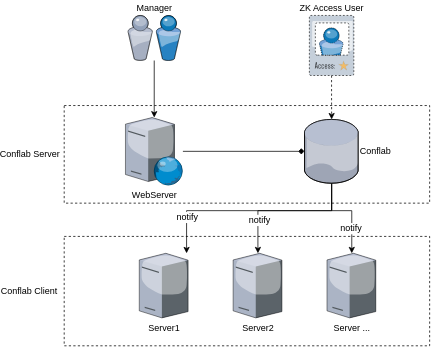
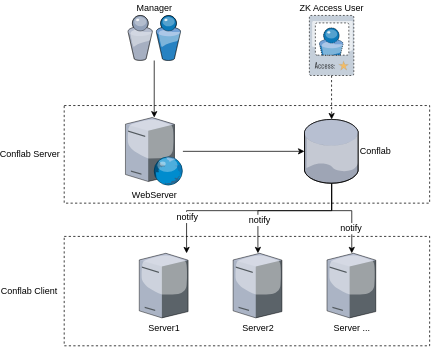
edge "WebServer" -> "Conflab": arrowhead diamond -> classic
